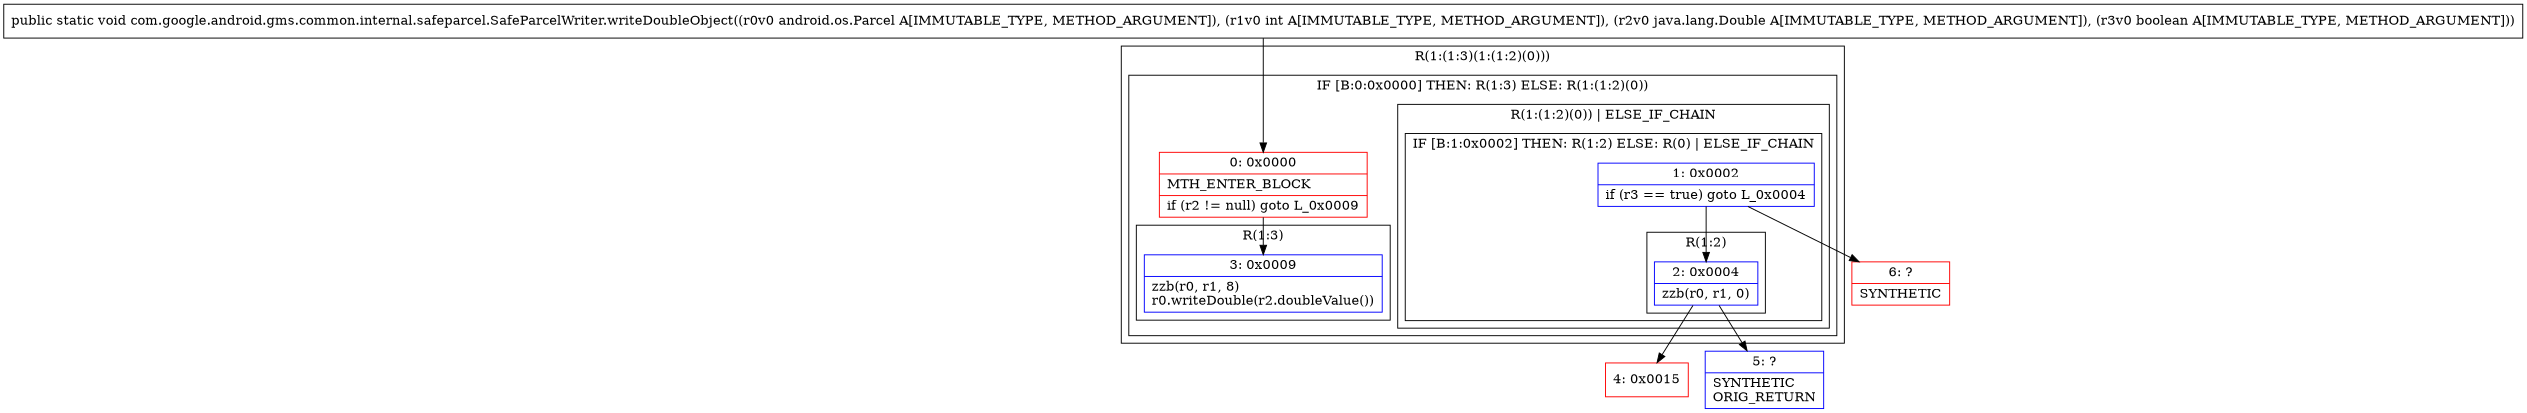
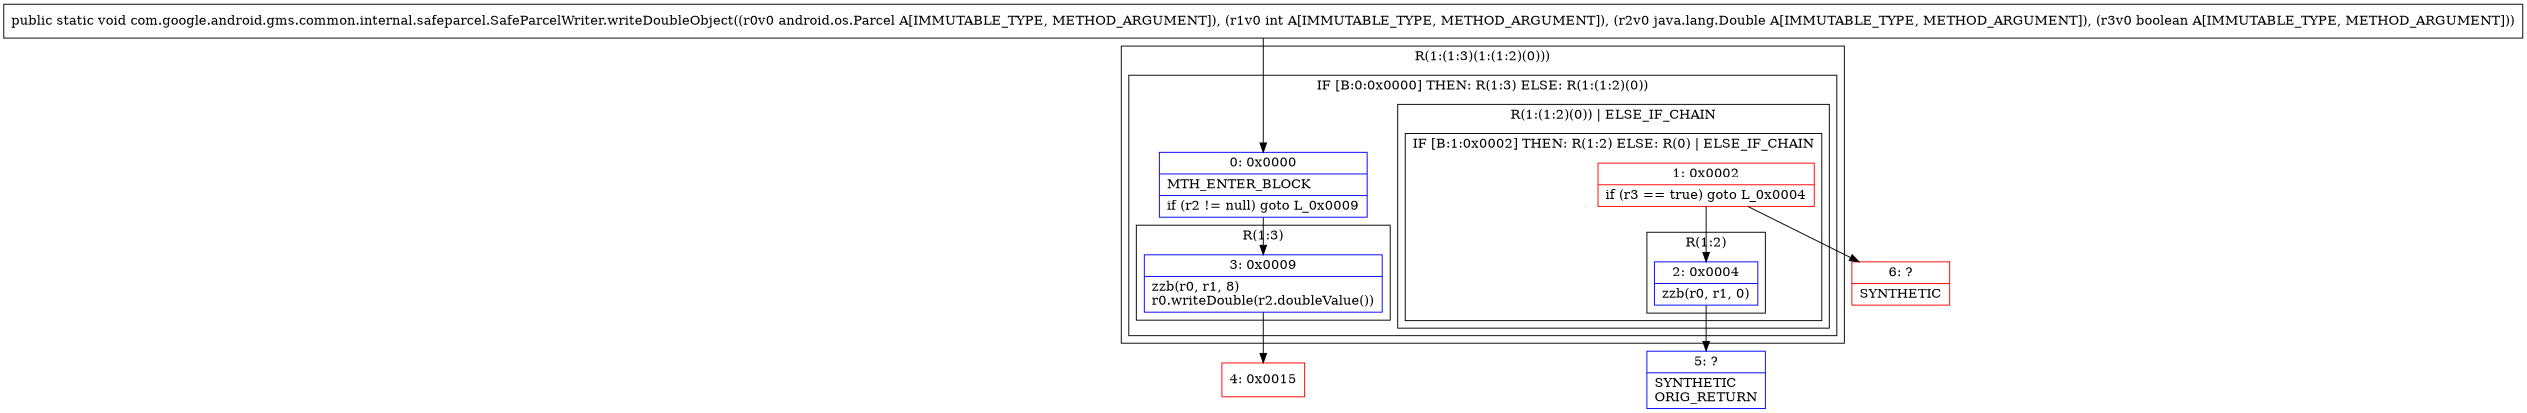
node "0: 0x0000": color red -> blue
node "1: 0x0002": color blue -> red
edge "2: 0x0004" -> "4: 0x0015": now "3: 0x0009" -> "4: 0x0015"
